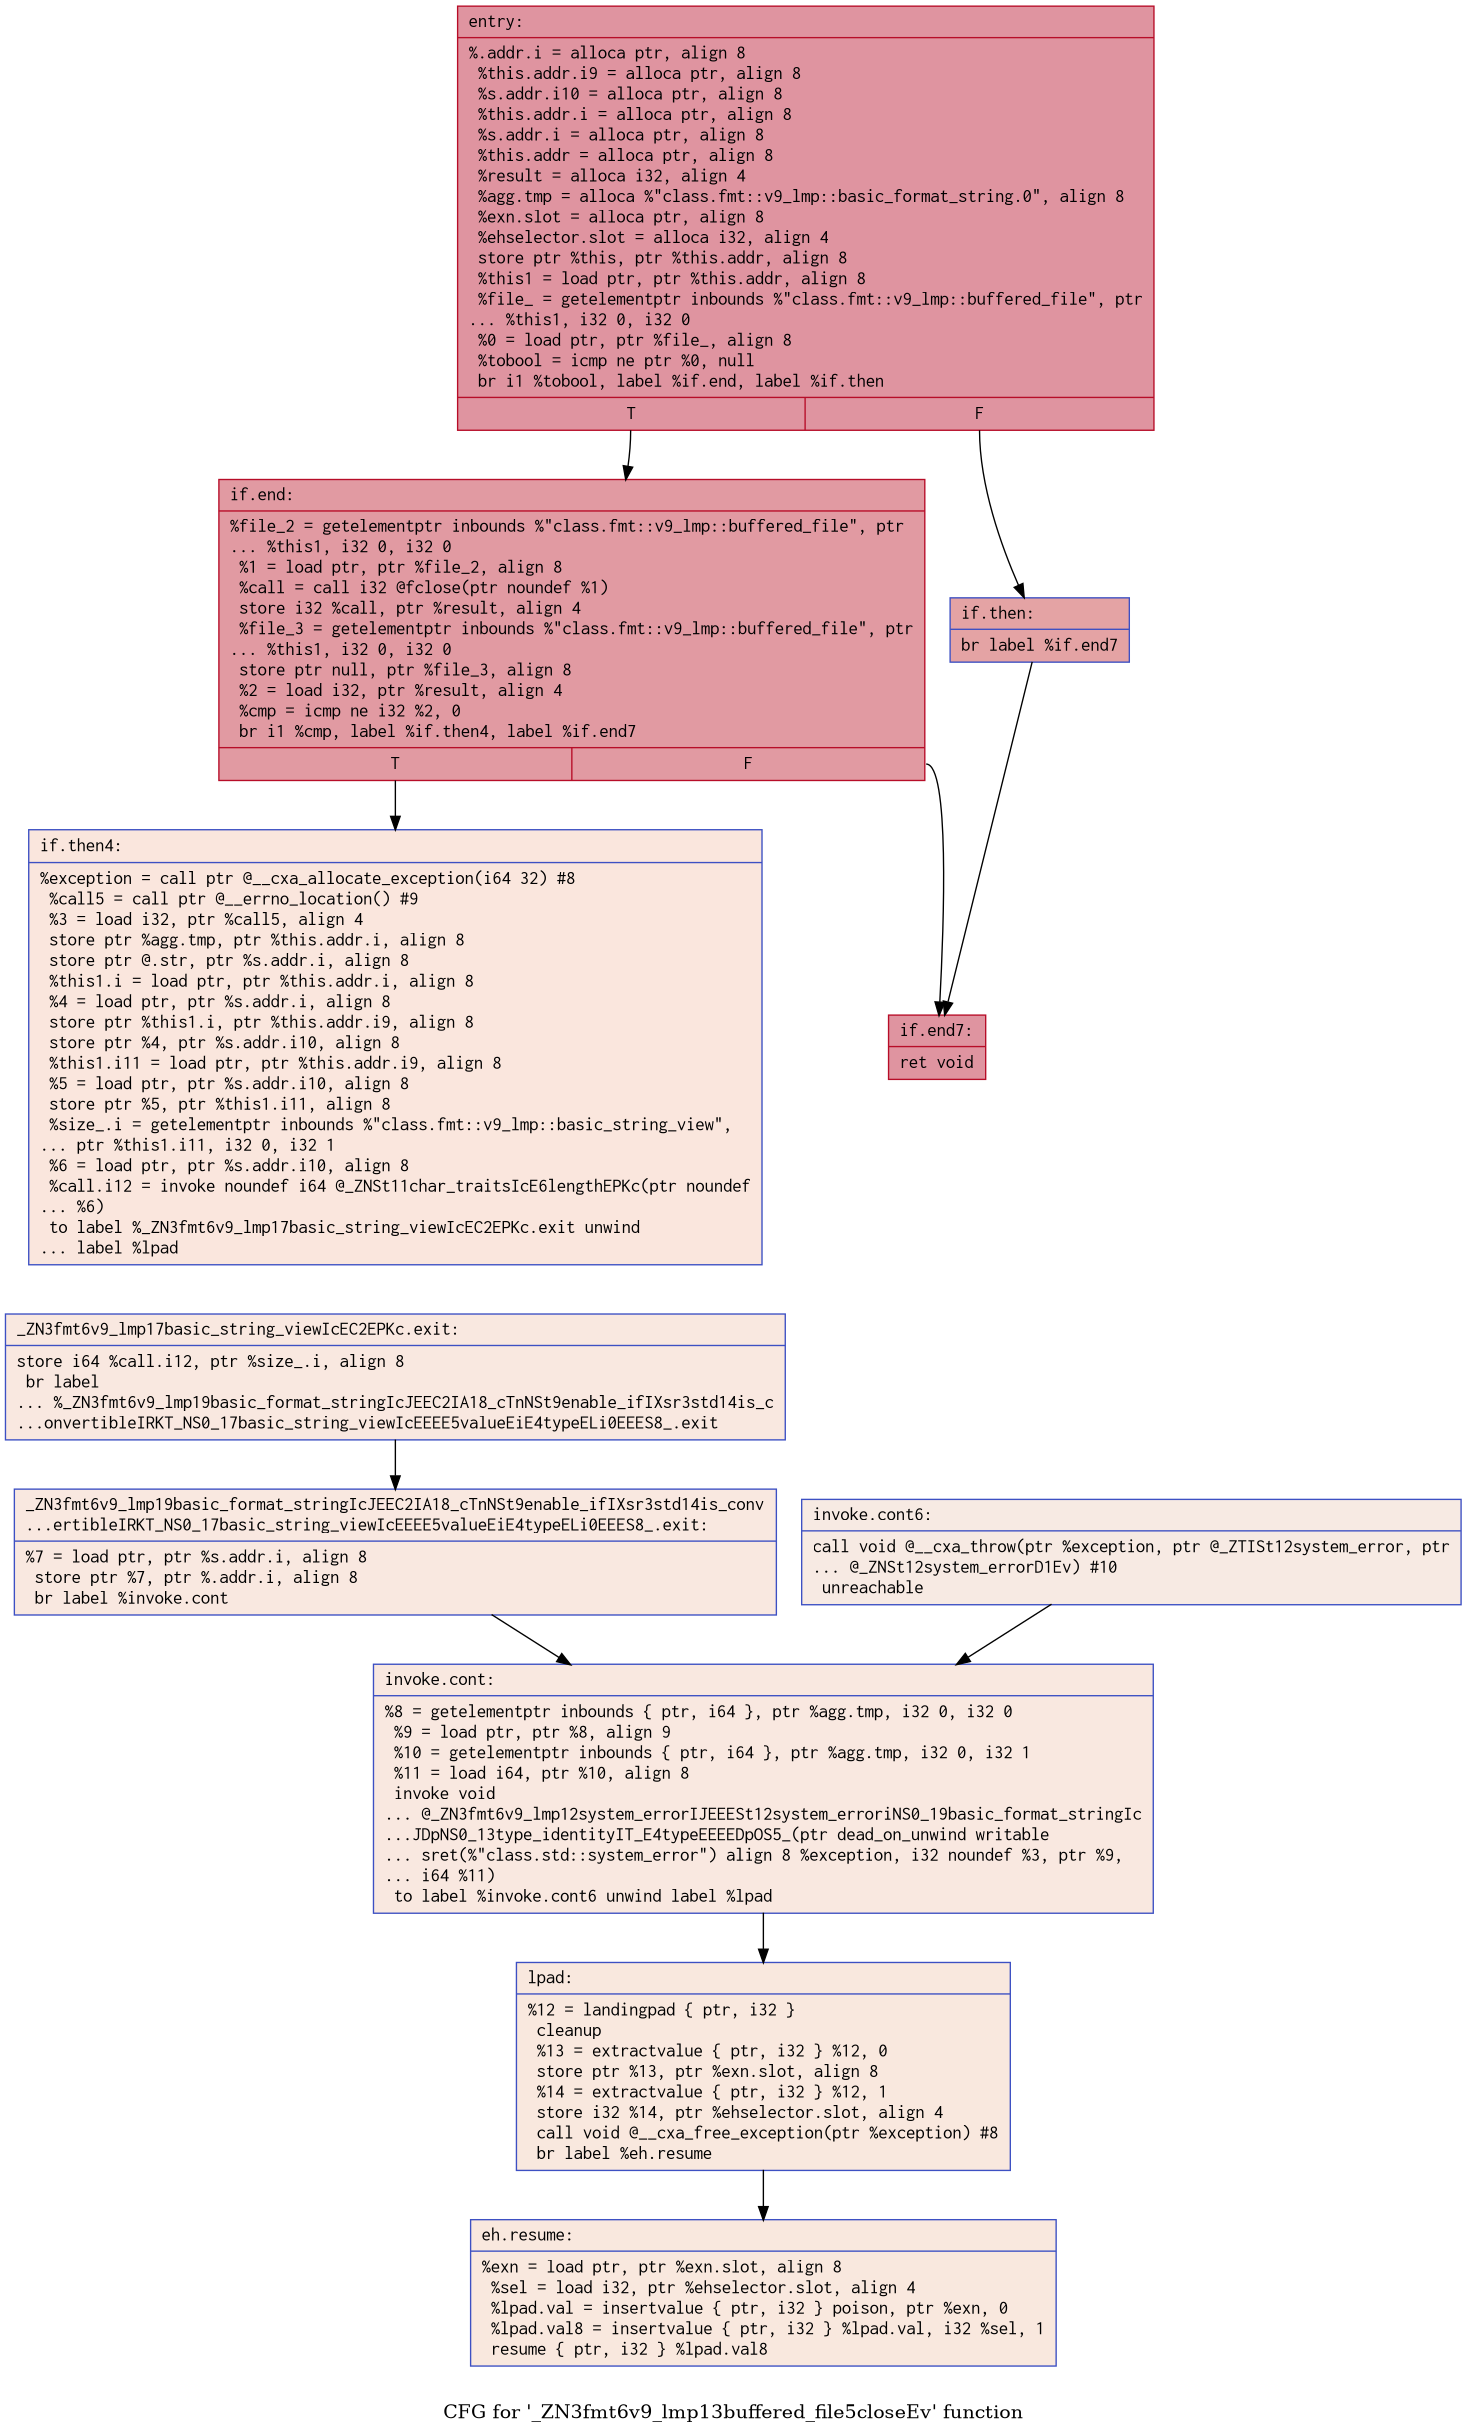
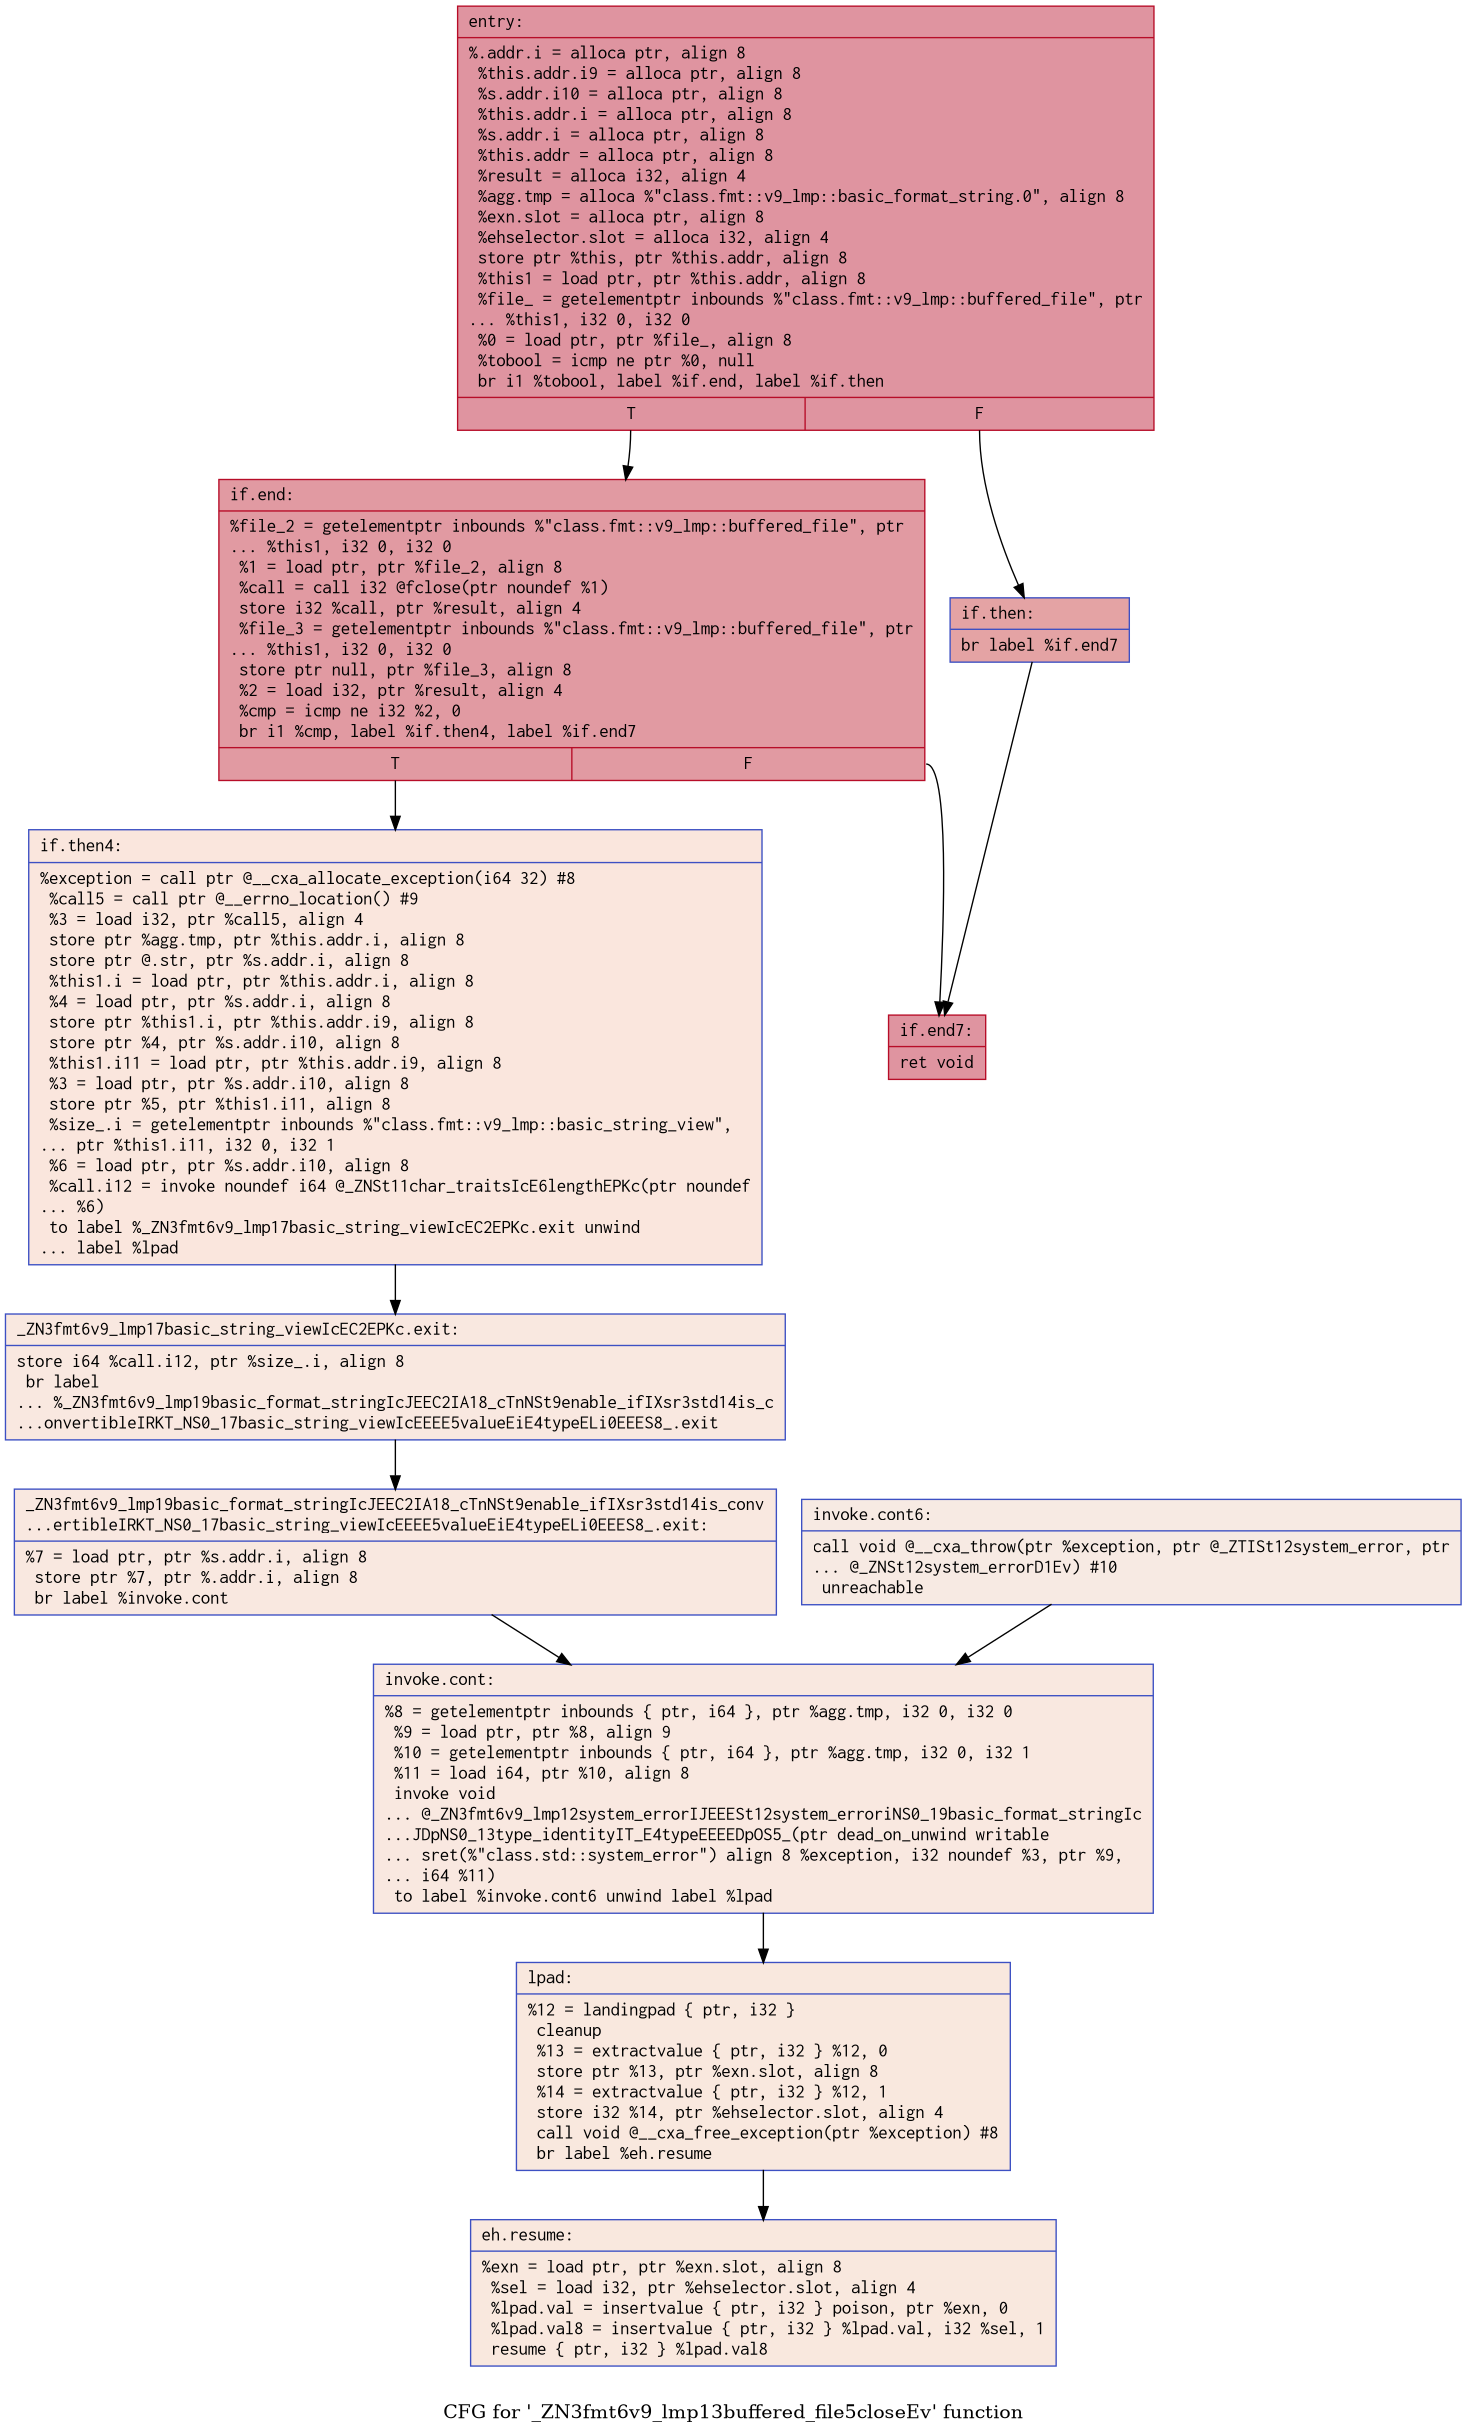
node "if.then4:": text "%5 = load ptr, ptr %s.addr.i10, align 8" -> "%3 = load ptr, ptr %s.addr.i10, align 8"
edge "if.then4:" -> "_ZN3fmt6v9_lmp17basic_string_viewIcEC2EPKc.exit:": added
